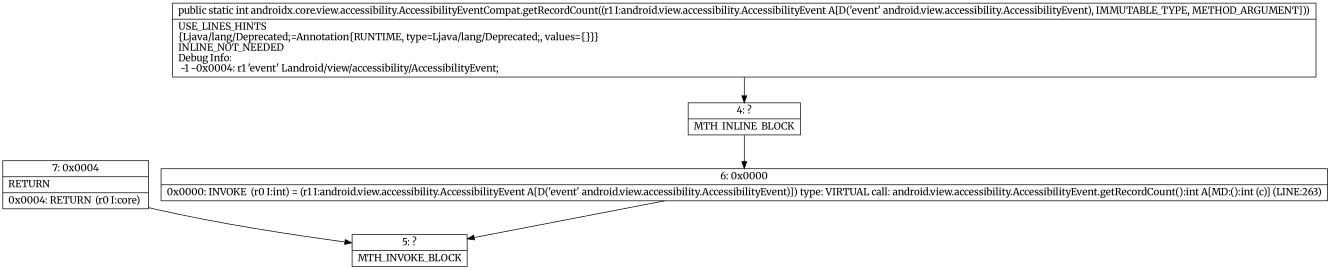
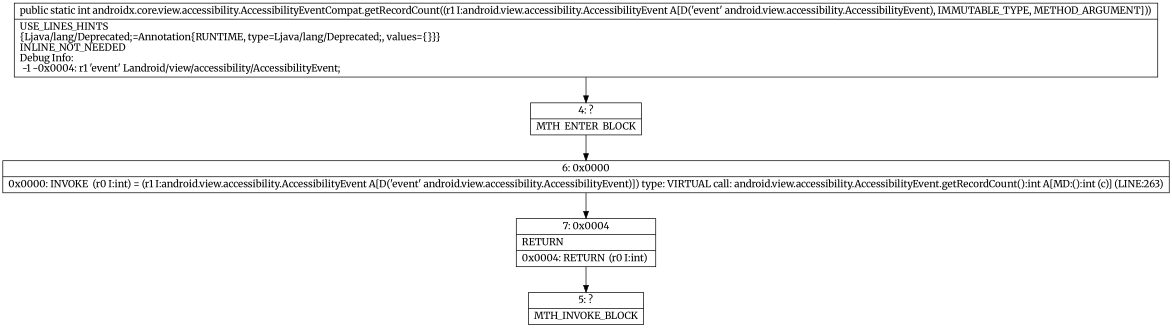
node "4: ?": text "MTH_INLINE_BLOCK" -> "MTH_ENTER_BLOCK"
node "7: 0x0004": text "0x0004: RETURN  (r0 I:core)" -> "0x0004: RETURN  (r0 I:int)"
edge "6: 0x0000" -> "5: ?": now "6: 0x0000" -> "7: 0x0004"
